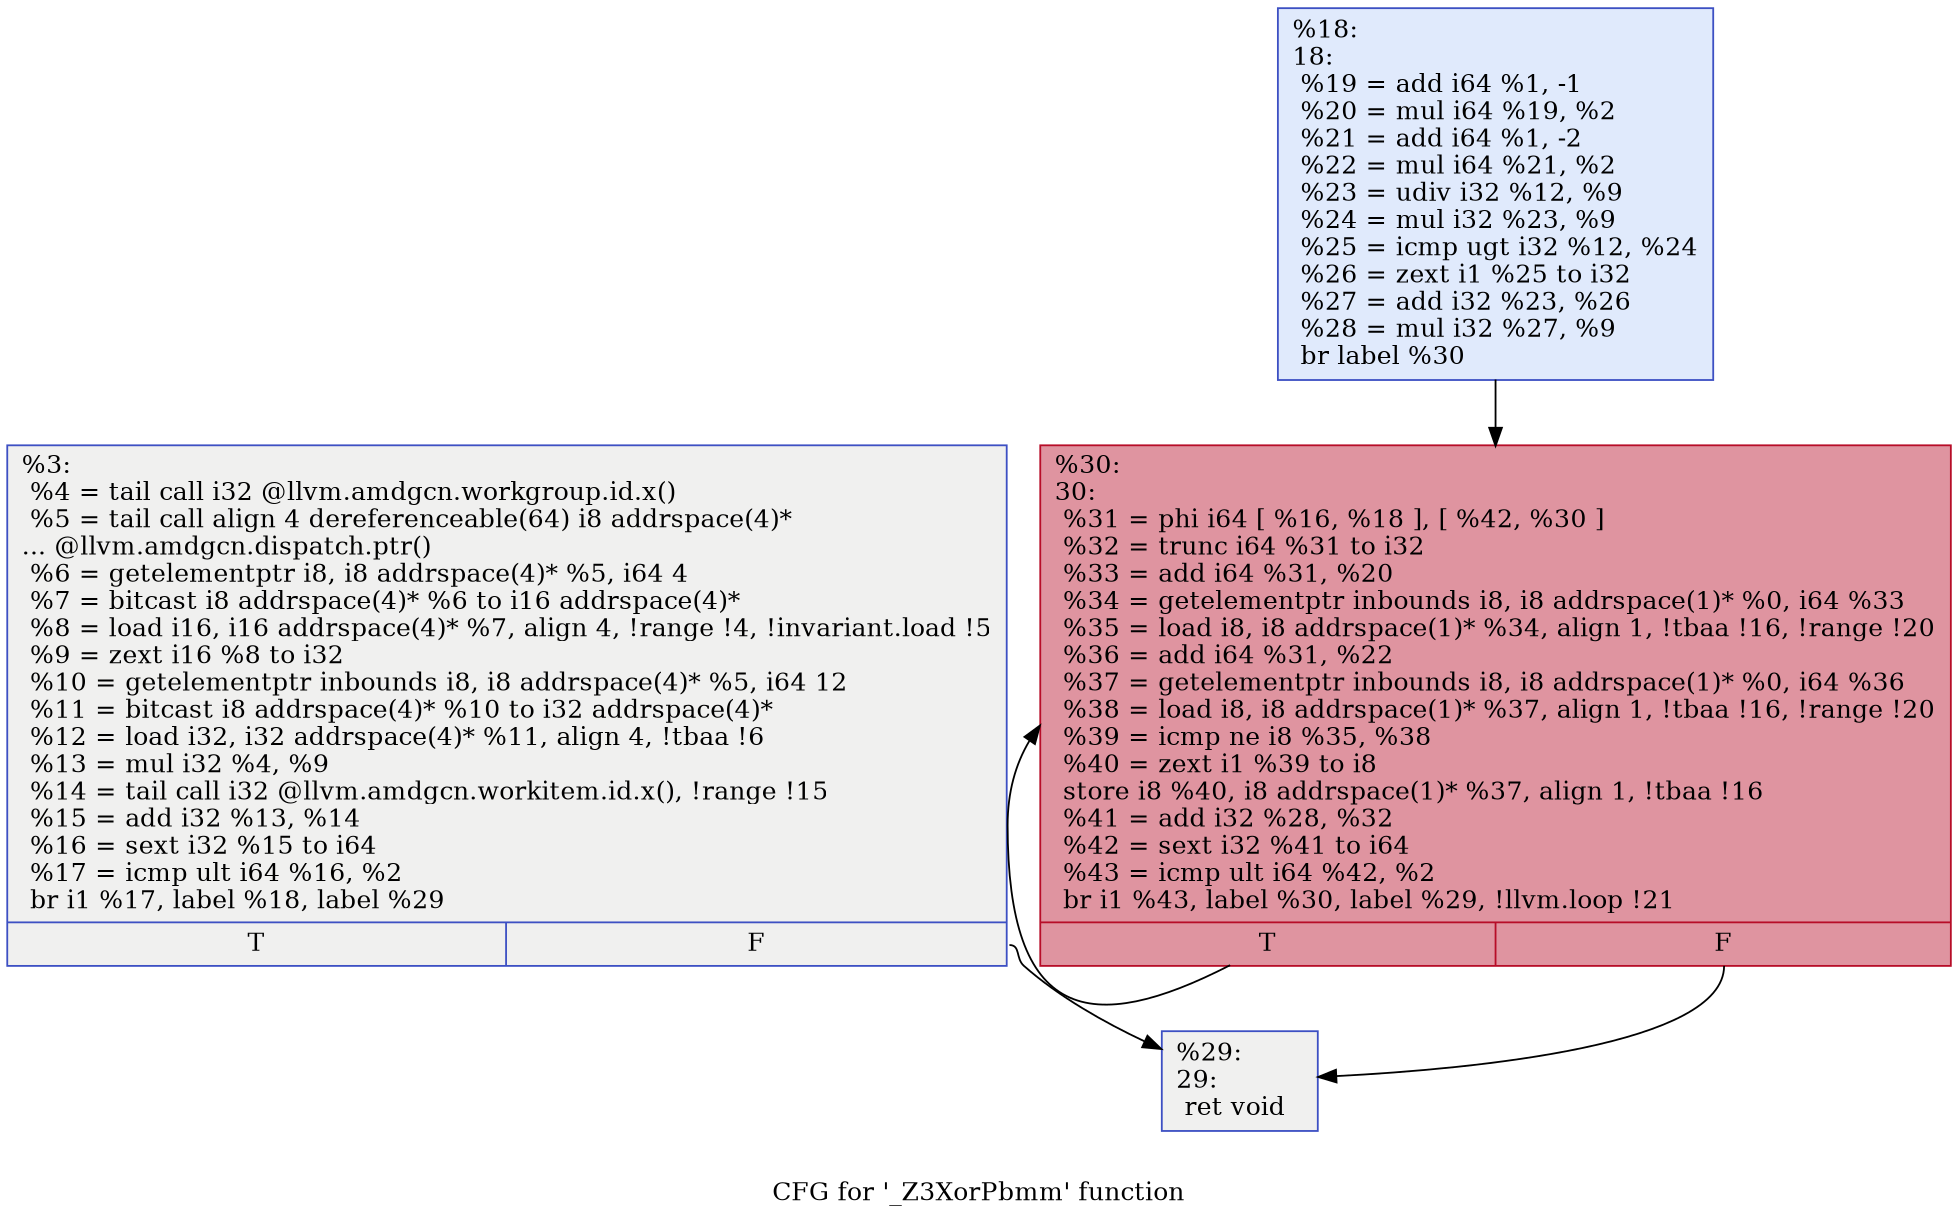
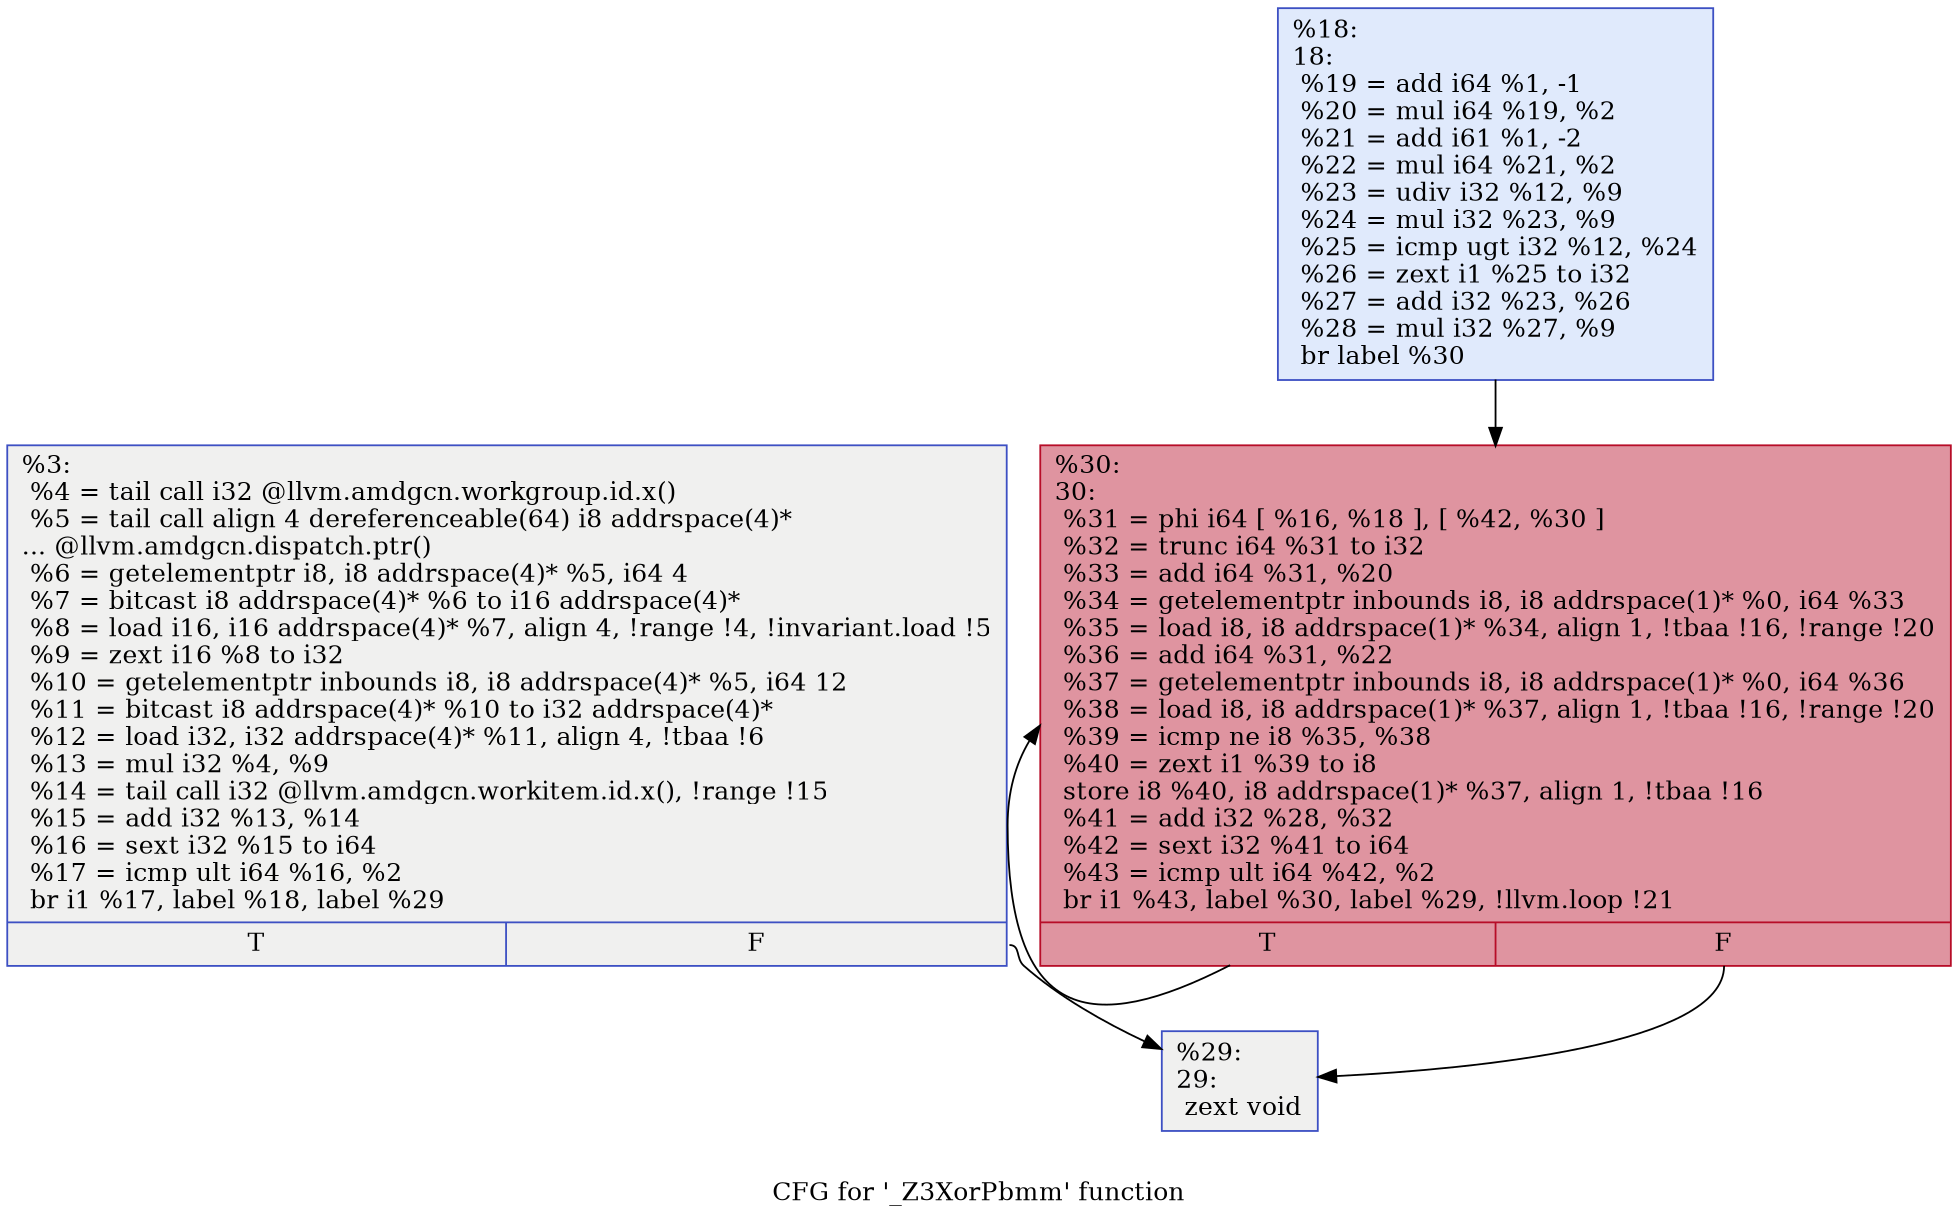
node "%18:": text "%21 = add i64 %1, -2" -> "%21 = add i61 %1, -2"
node "%29:": text "ret void" -> "zext void"
